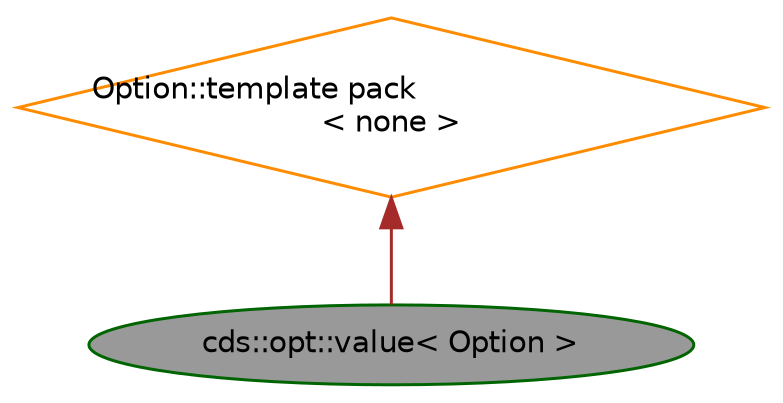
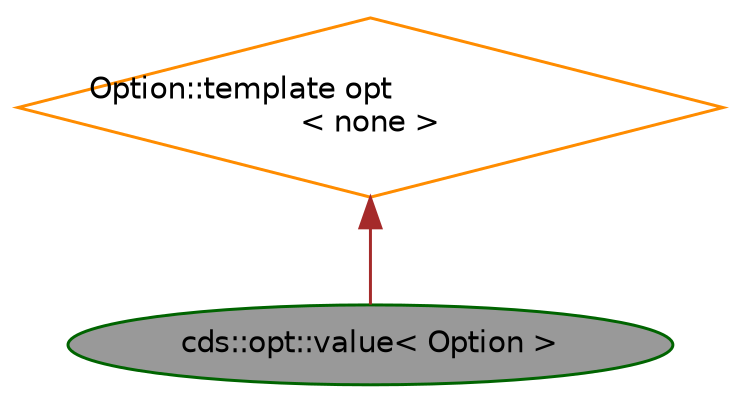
node "Option::template pack < none >": label "Option::template pack < none >" -> "Option::template opt < none >"
